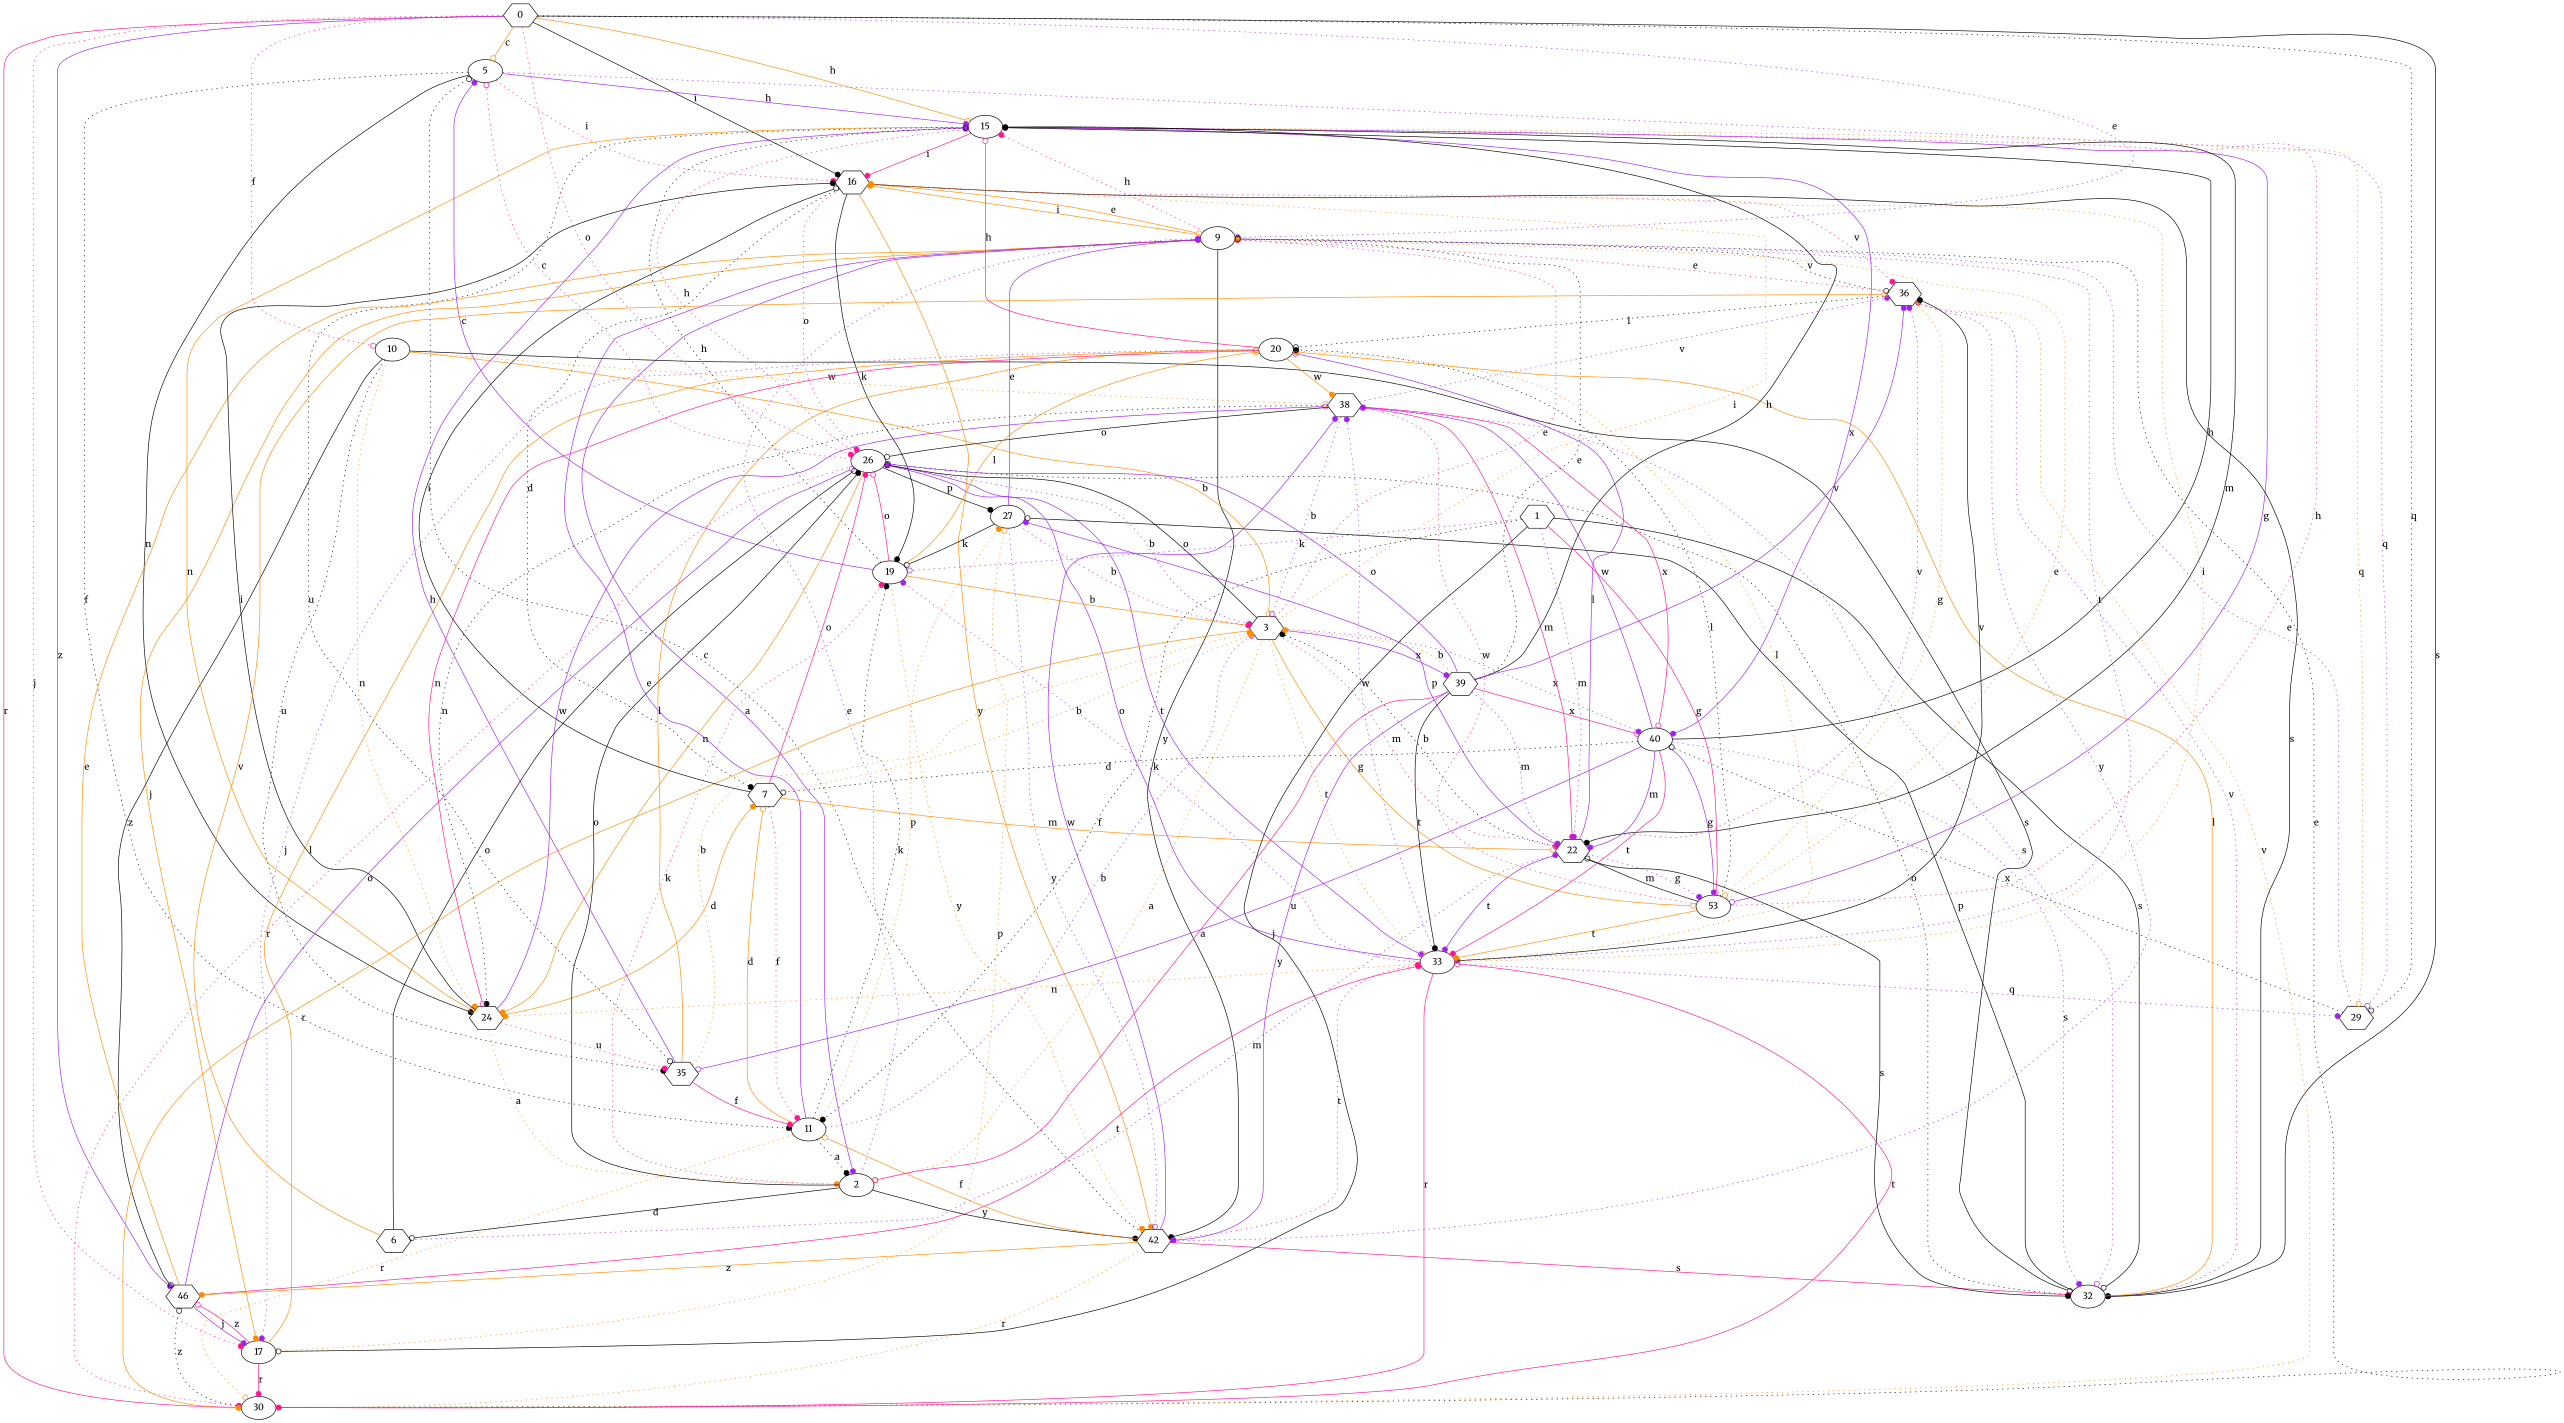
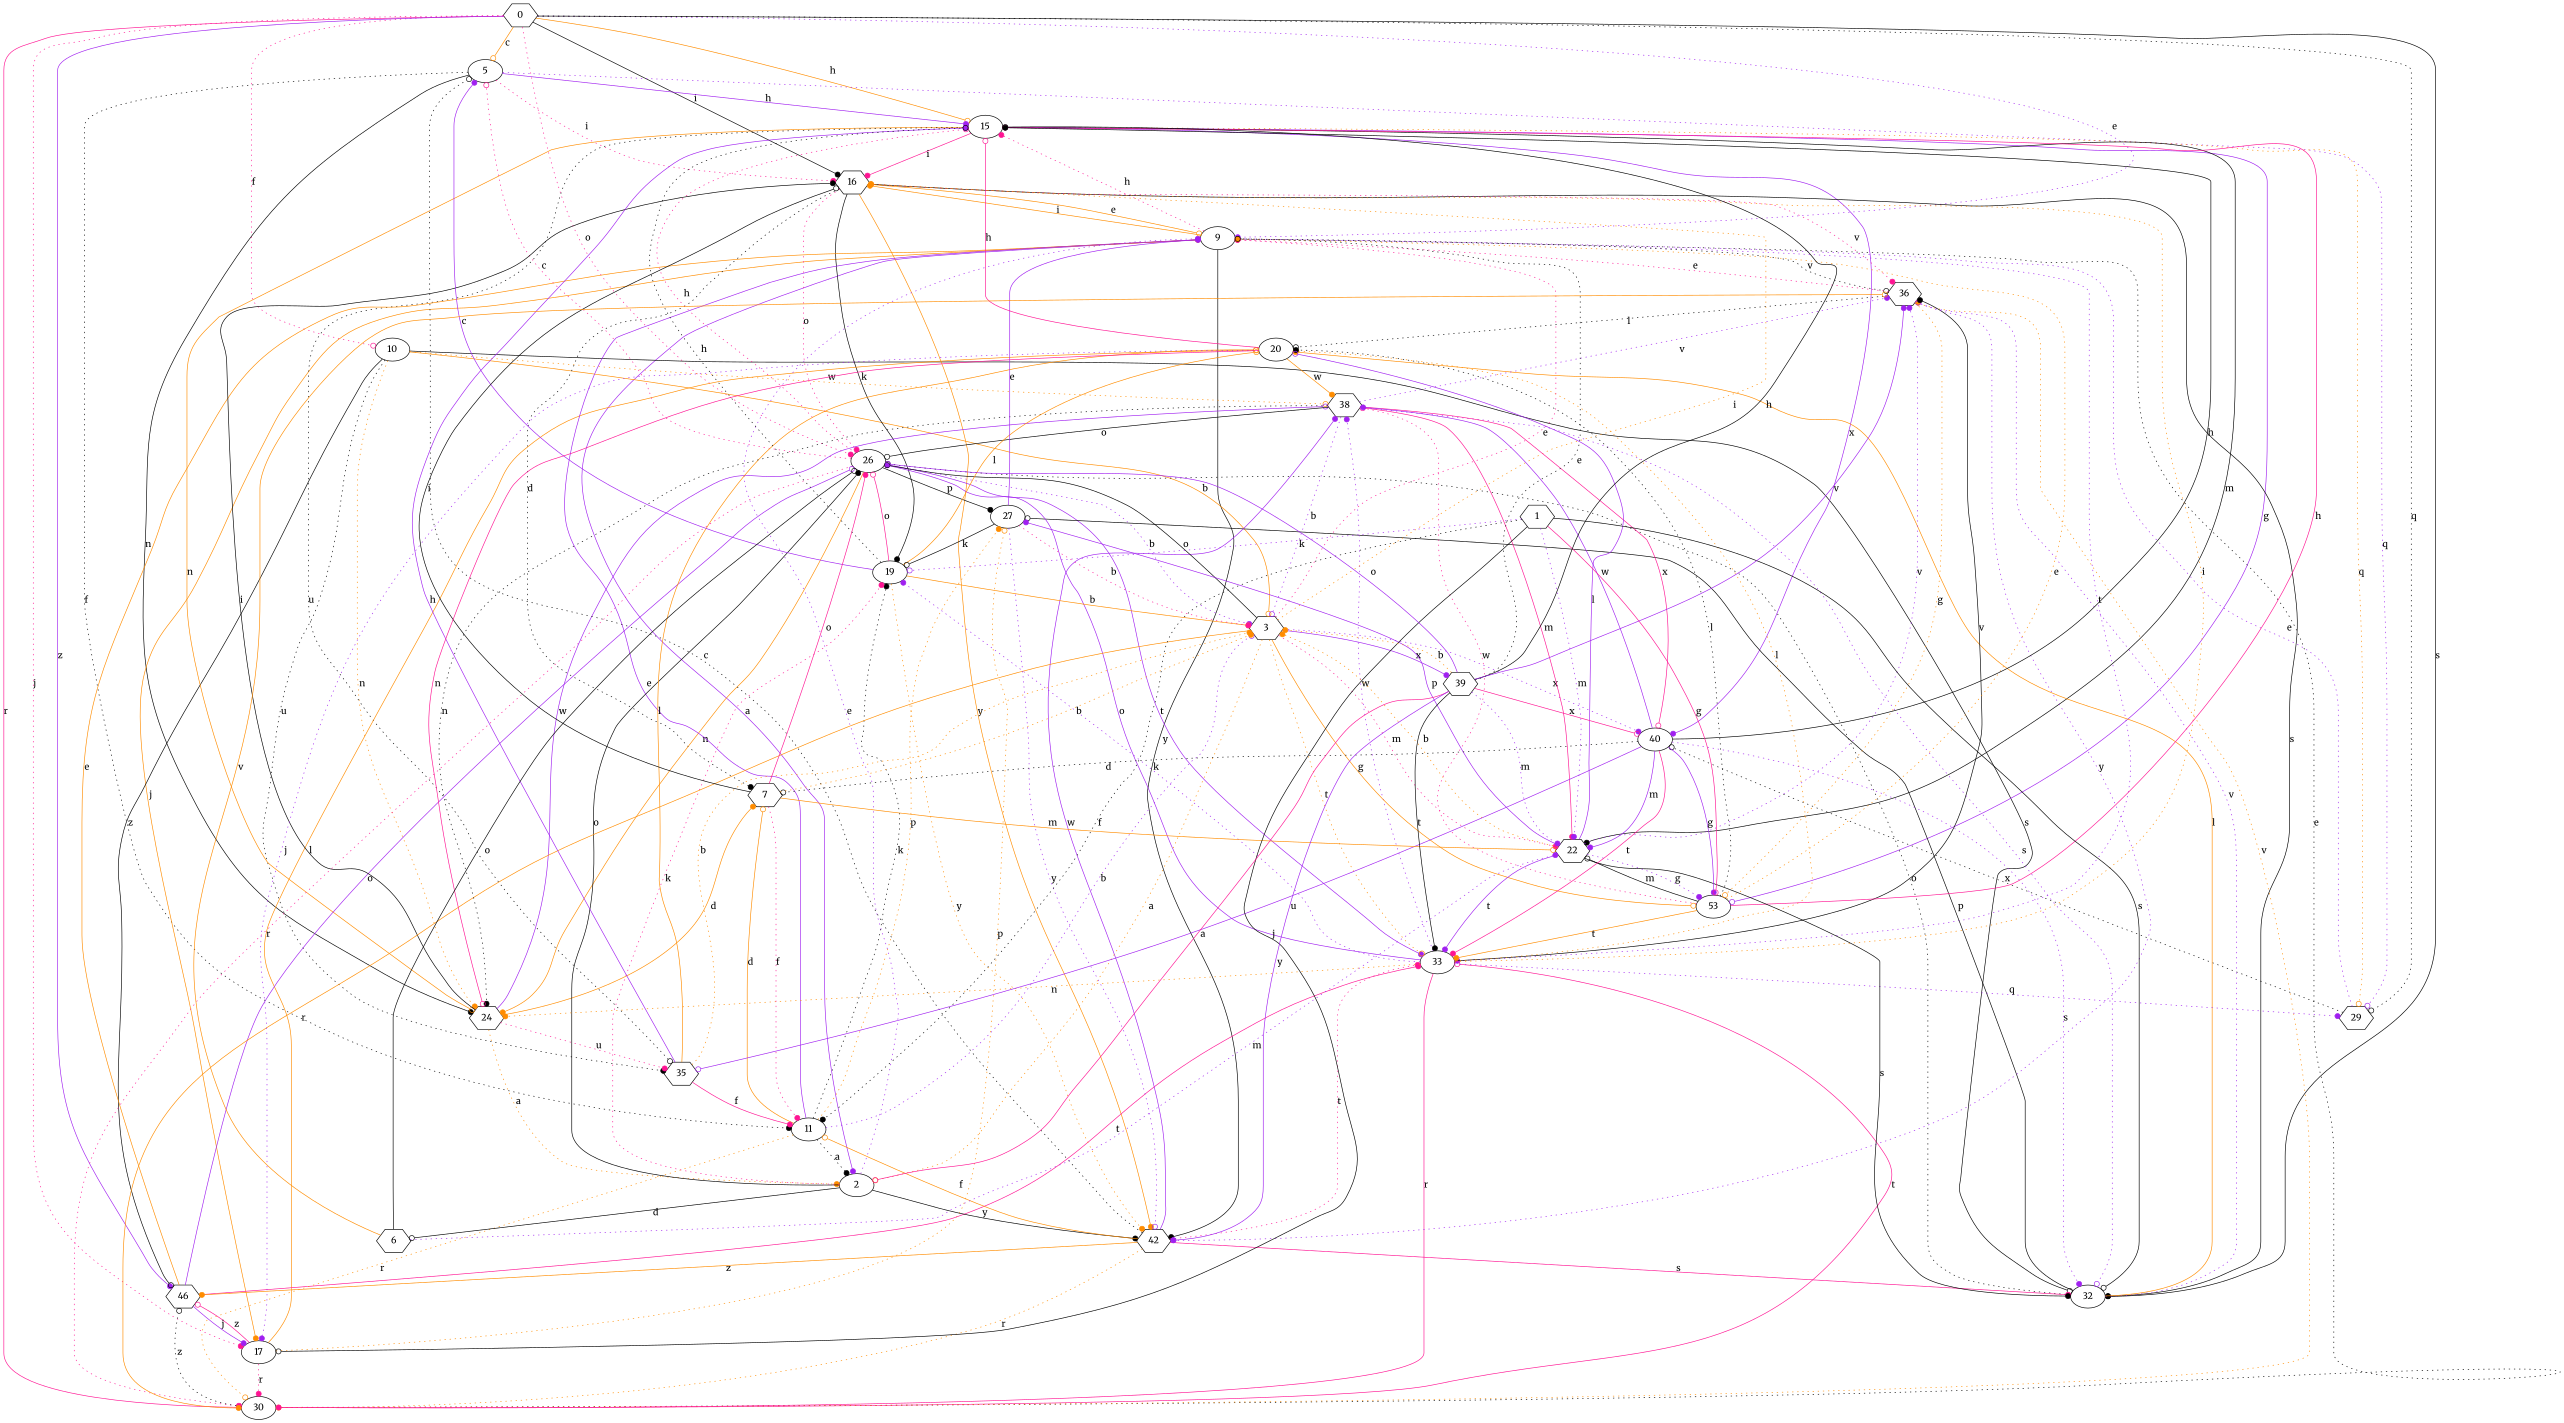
edge "53" -> "15": style dotted -> solid
edge "22" -> "3": color black -> darkorange
edge "17" -> "30": style solid -> dotted
